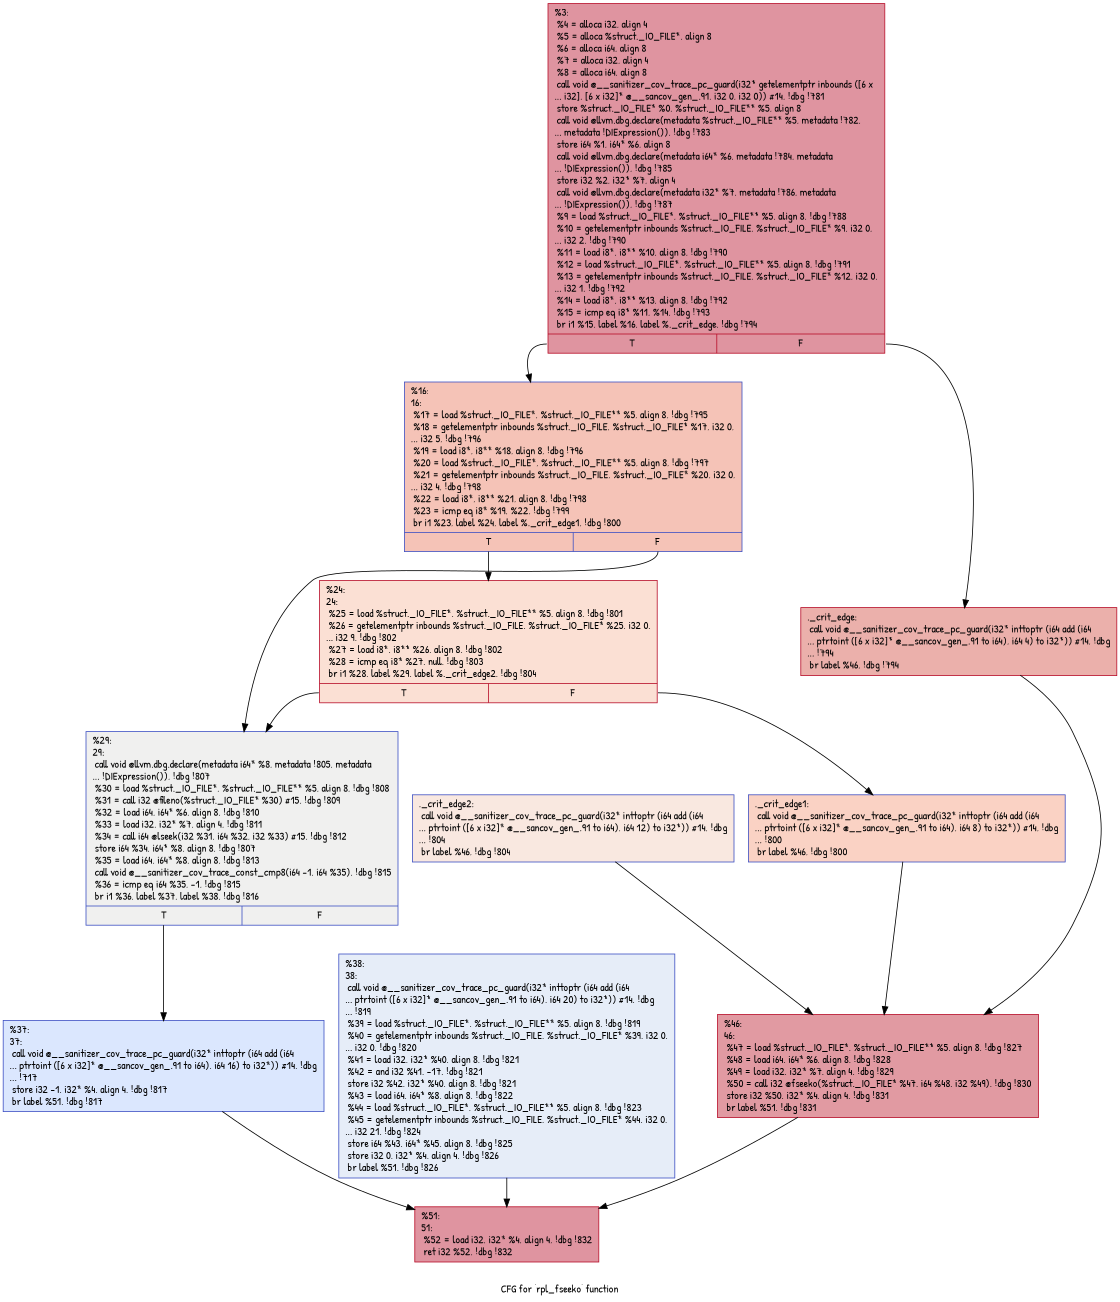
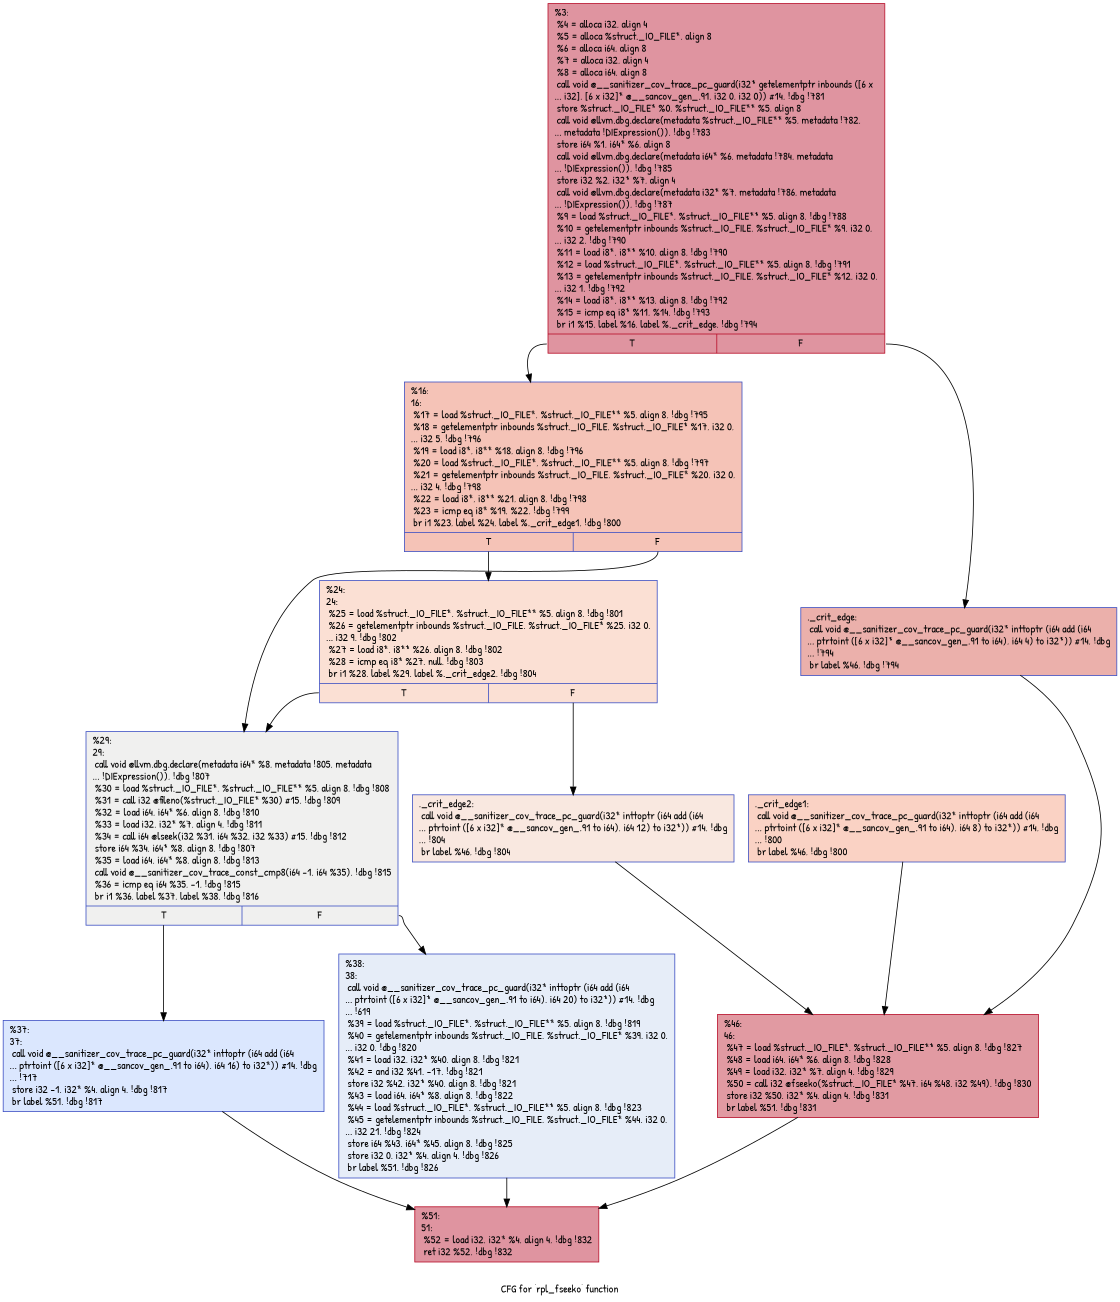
node "%24:": color #b70d28ff -> #3d50c3ff
node "._crit_edge:": color #b70d28ff -> #3d50c3ff
edge "%24:" -> "._crit_edge1:": now "%24:" -> "._crit_edge2:"
edge "%29:" -> "%38:": added
node "%38:": text "... !819" -> "... !619"
